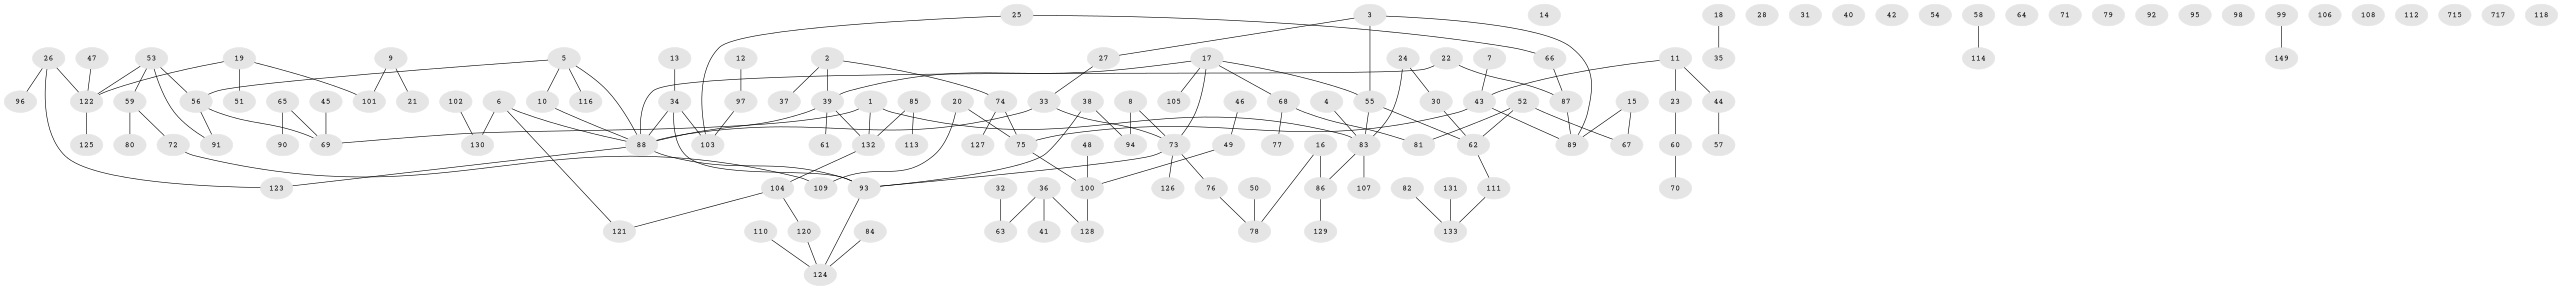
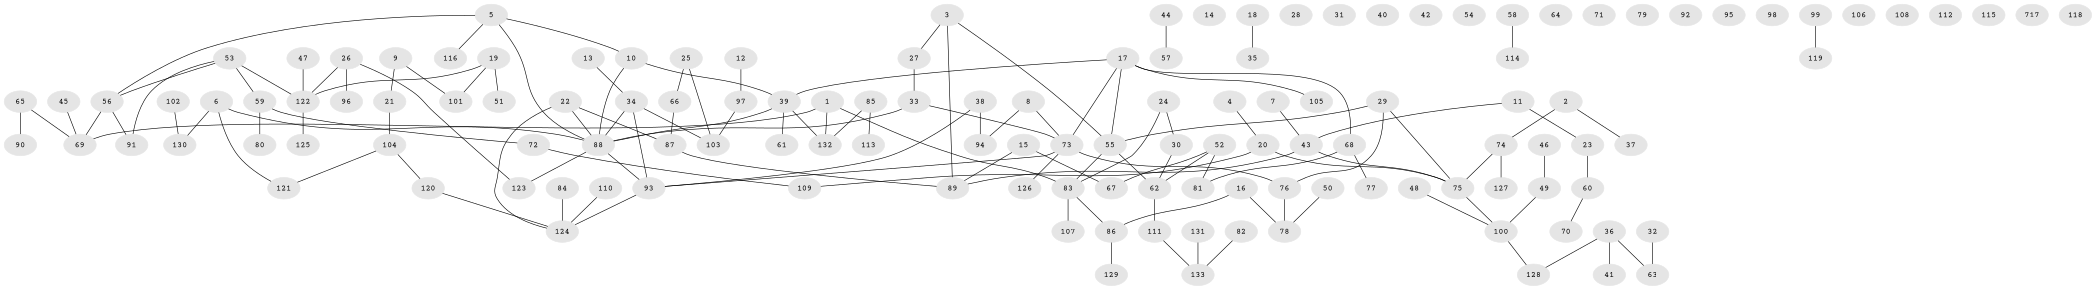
node "715": label "715" -> "115"
node "149": label "149" -> "119"
edge "2" -- "39": now "10" -- "39"
edge "11" -- "44": removed
node "29": added
edge "4" -- "83": now "4" -- "20"
edge "132" -- "104": now "21" -- "104"
edge "22" -- "124": added
